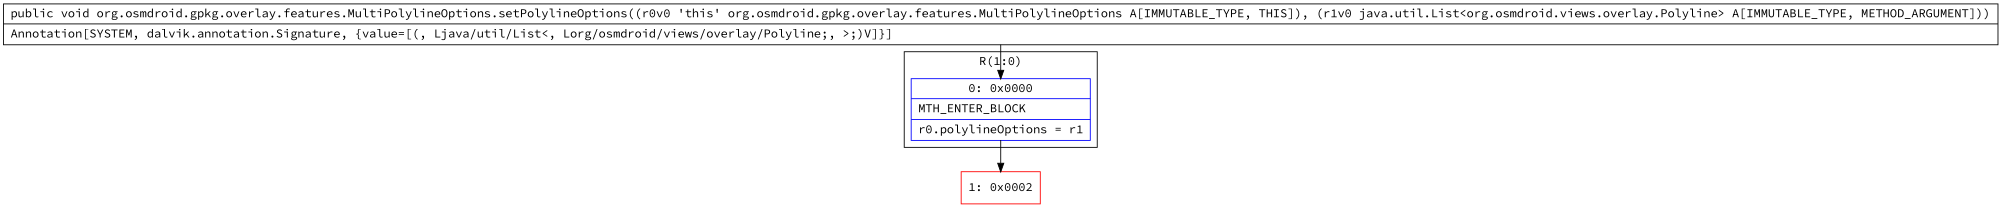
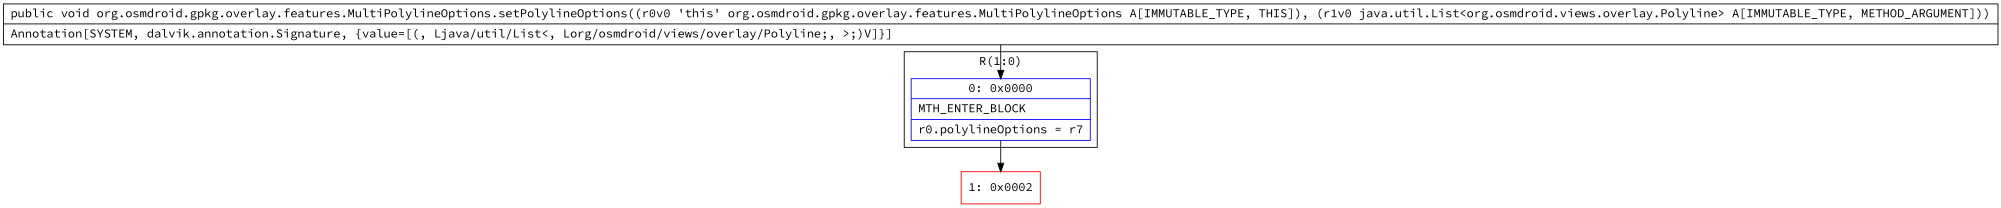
node "0: 0x0000": text "r0.polylineOptions = r1" -> "r0.polylineOptions = r7"
